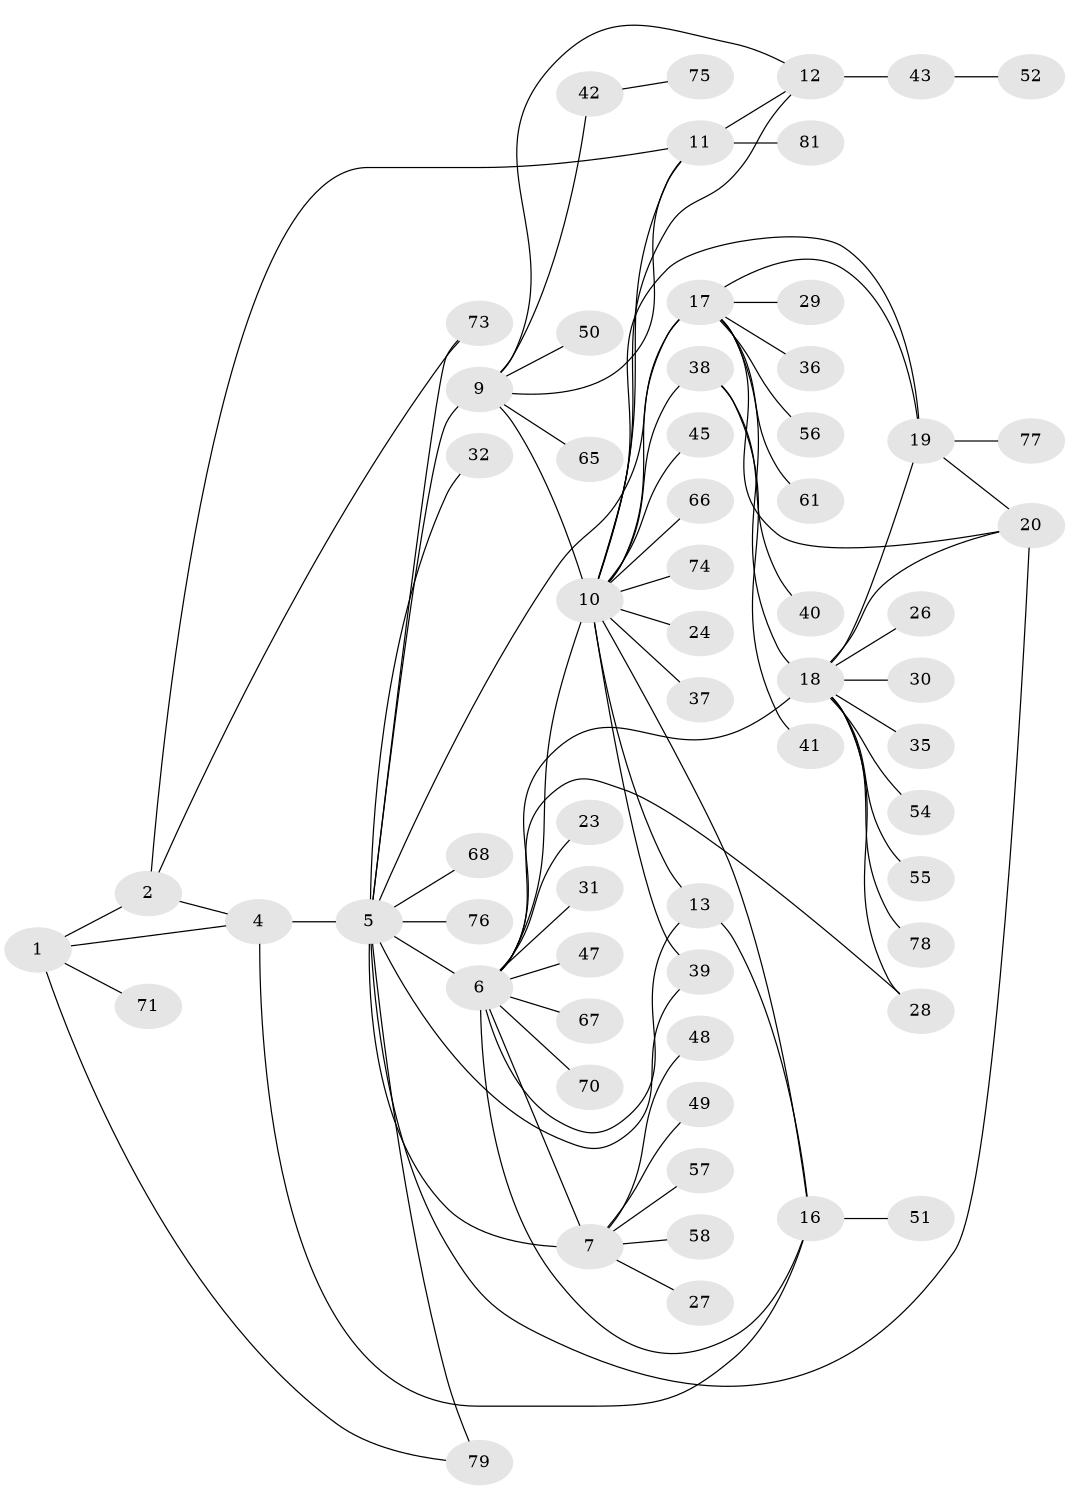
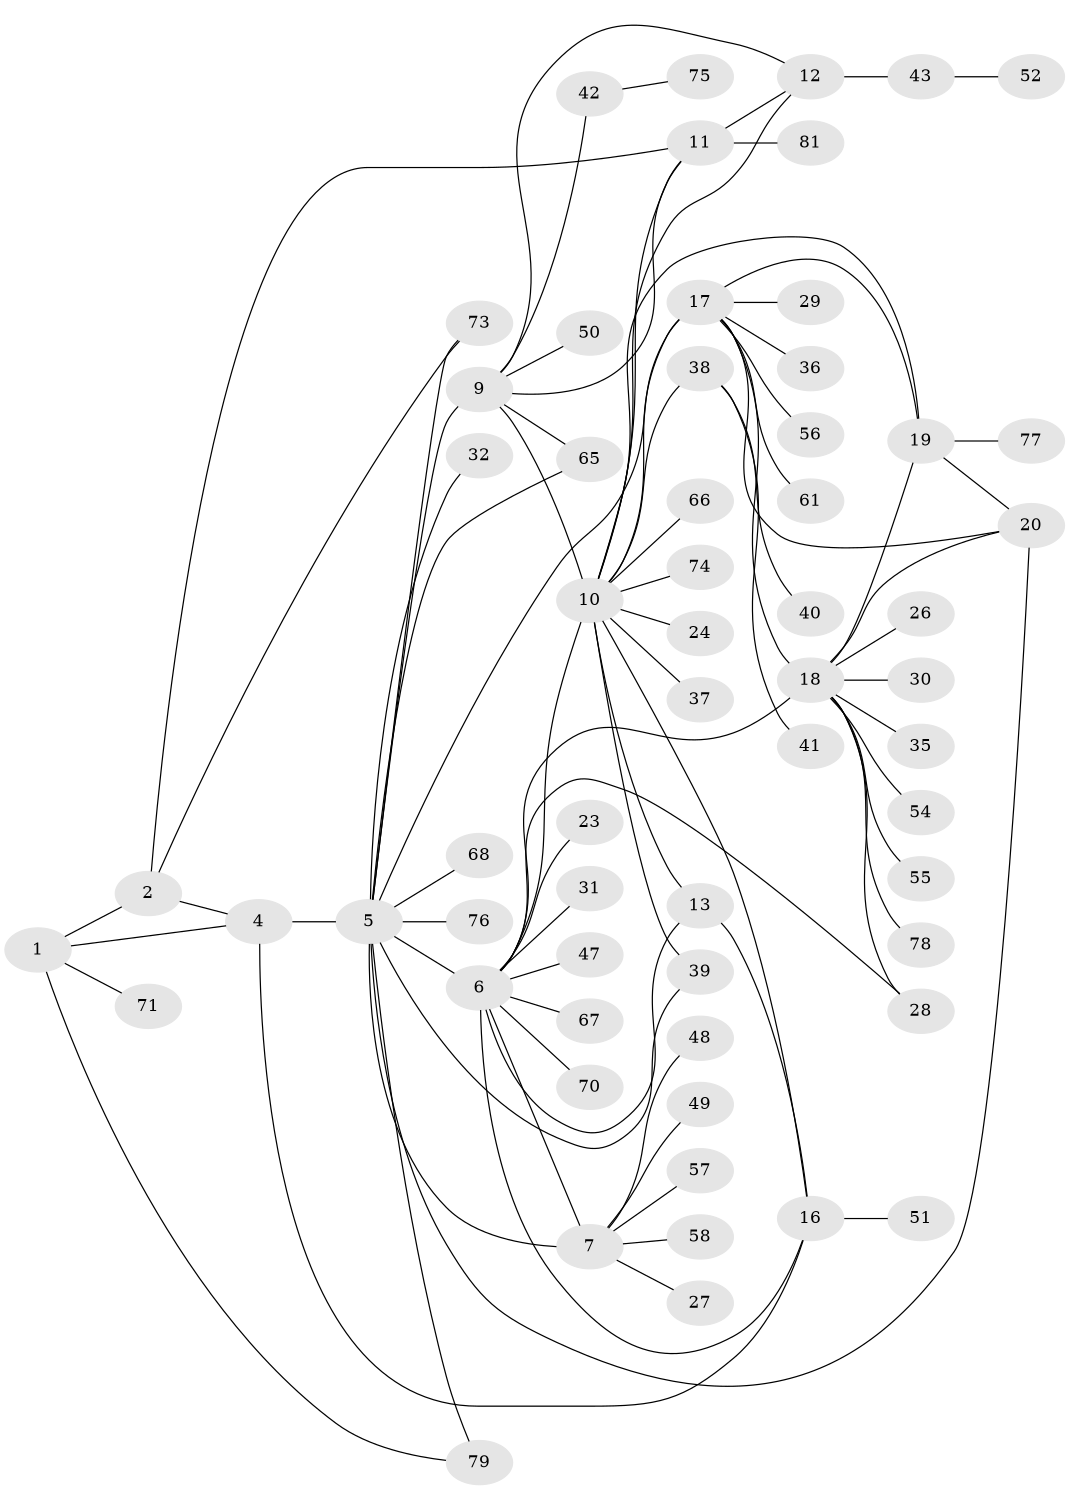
node "45": removed
edge "65" -- "5": added
